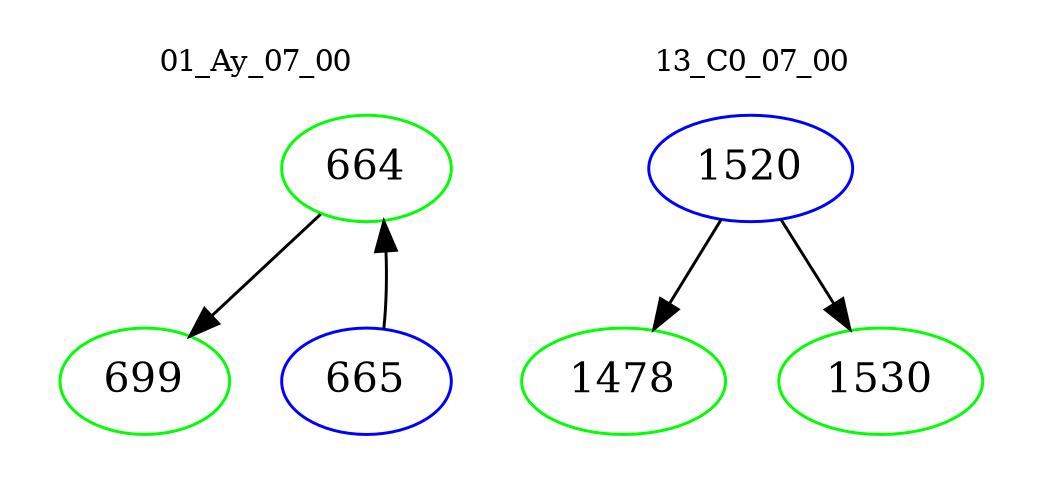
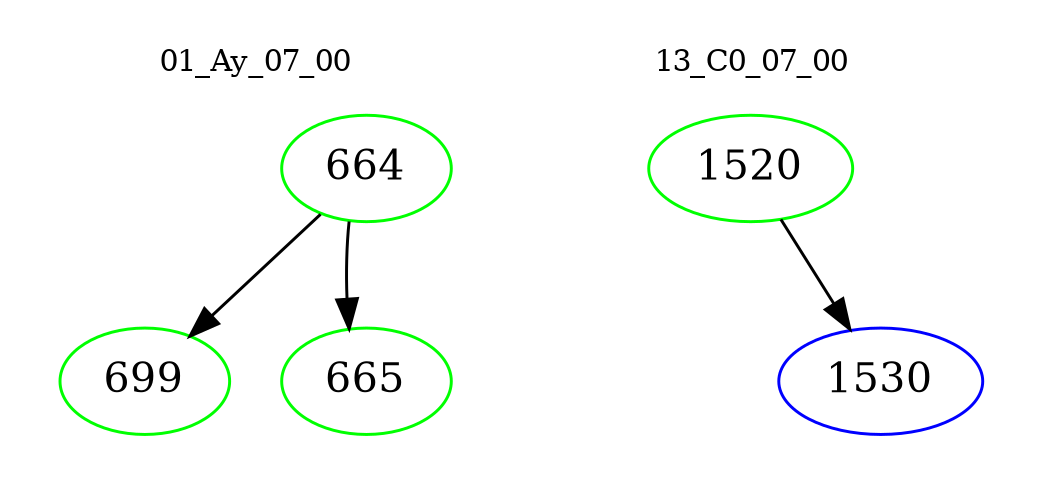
node "1520": color blue -> green
edge "665" -> "664": reversed
node "665": color blue -> green
node "1478": removed
node "1530": color green -> blue
